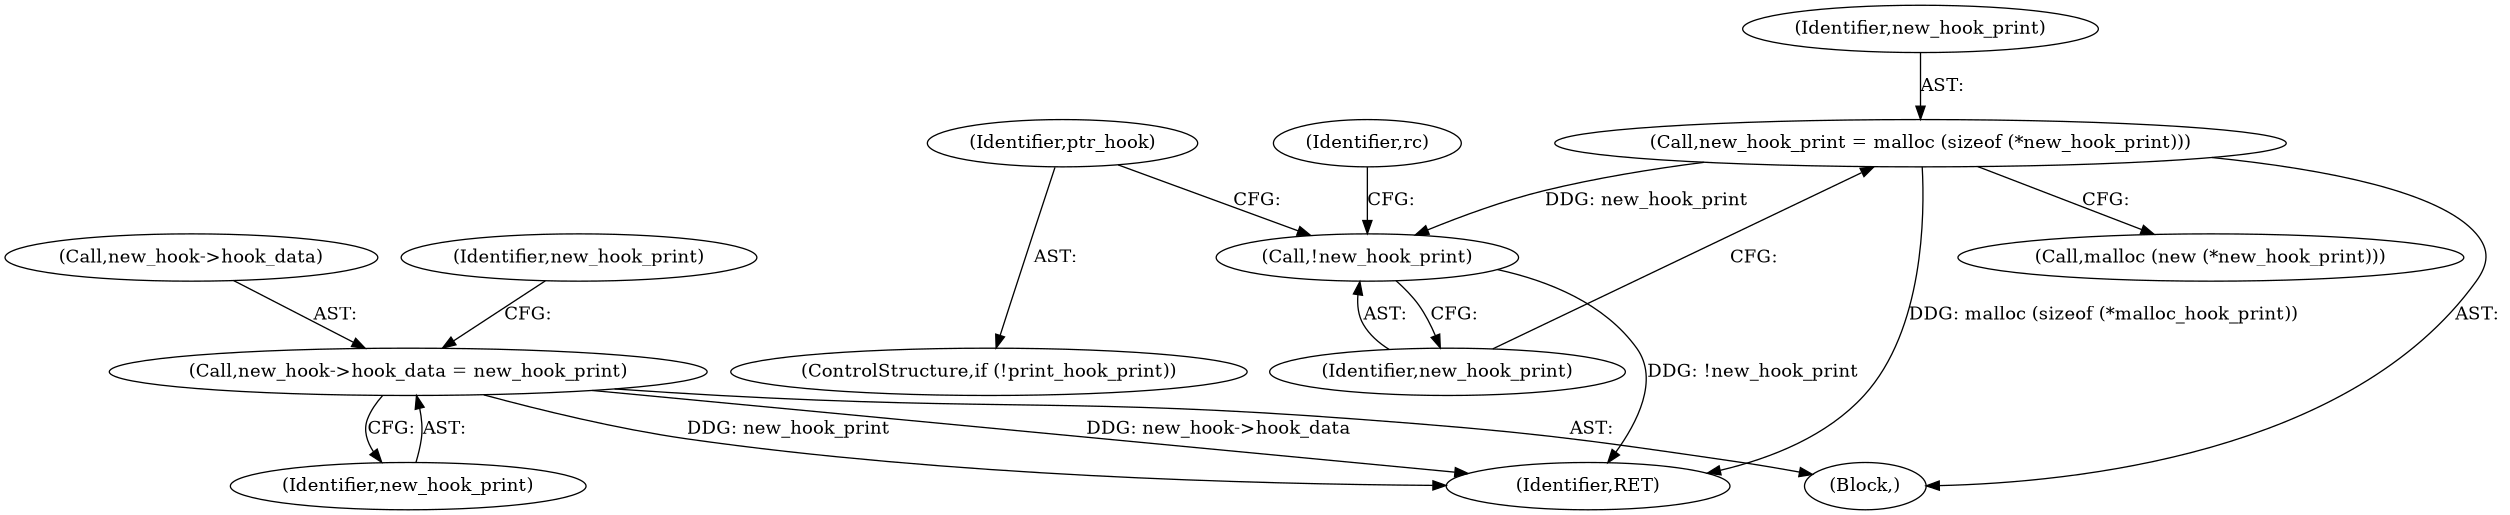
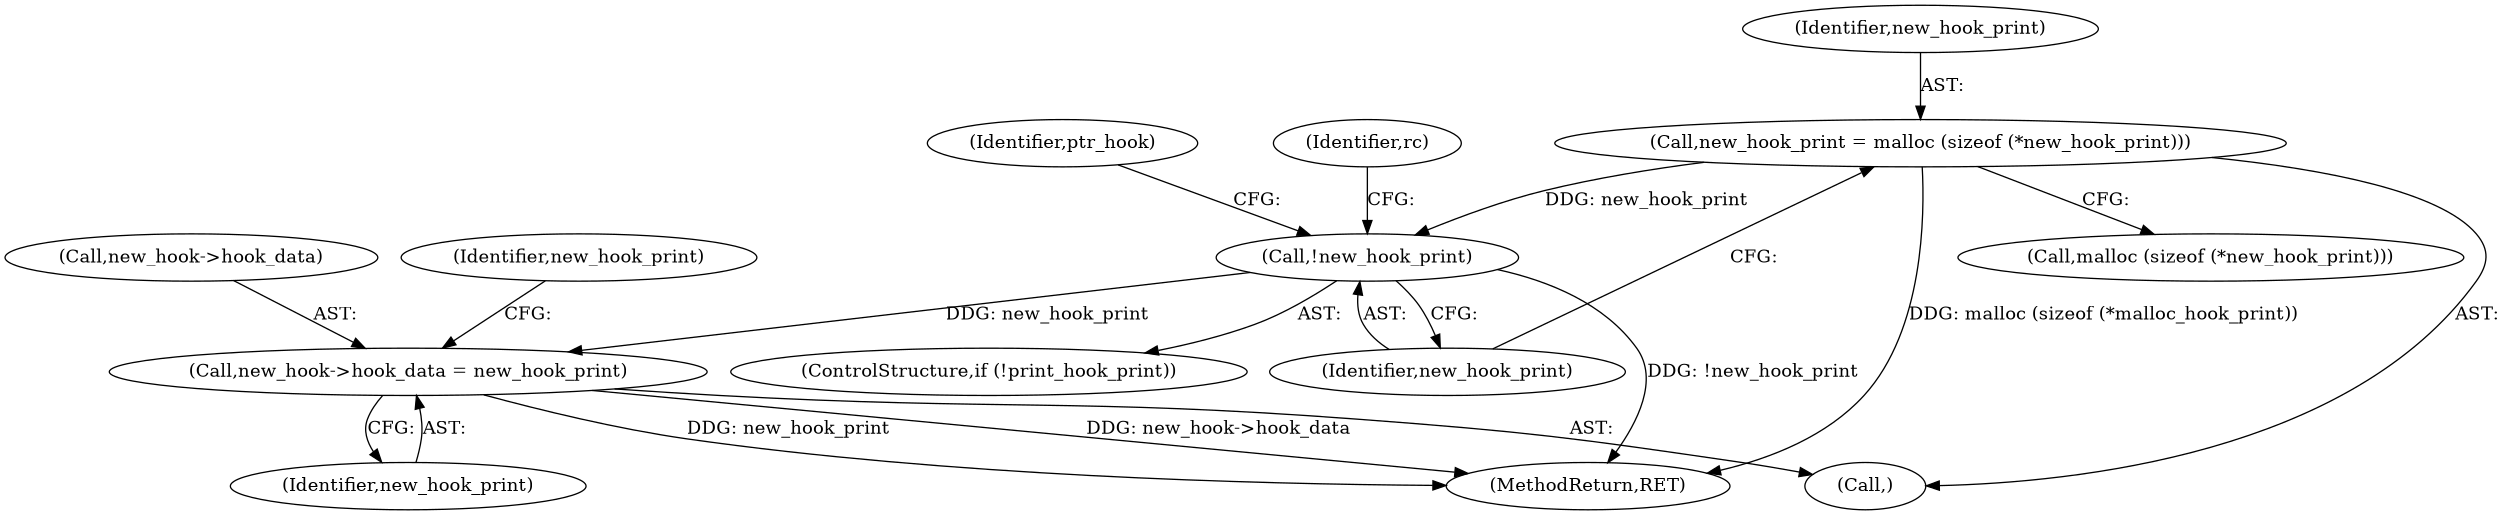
edge "(Identifier,ptr_hook)" -> "(ControlStructure,if (!print_hook_print))": now "(Call,!new_hook_print)" -> "(ControlStructure,if (!print_hook_print))"
node "(Call,malloc (new (*new_hook_print)))": label "(Call,malloc (new (*new_hook_print)))" -> "(Call,malloc (sizeof (*new_hook_print)))"
edge "(Call,!new_hook_print)" -> "(Call,new_hook->hook_data = new_hook_print)": added, label "DDG: new_hook_print"
node "(Identifier,RET)": label "(Identifier,RET)" -> "(MethodReturn,RET)"
node "(Block,)": label "(Block,)" -> "(Call,)"
